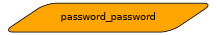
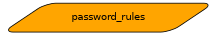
node "password_password": label "password_password" -> "password_rules"
